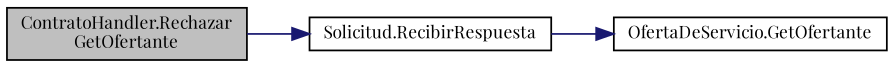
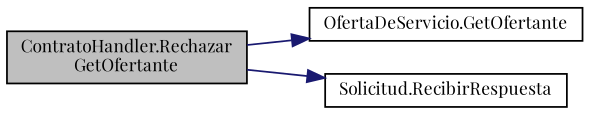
edge "Solicitud.RecibirRespuesta" -> "OfertaDeServicio.GetOfertante": now "ContratoHandler.Rechazar GetOfertante" -> "OfertaDeServicio.GetOfertante"
